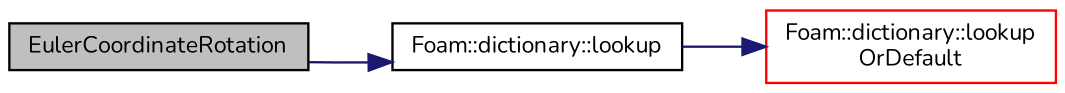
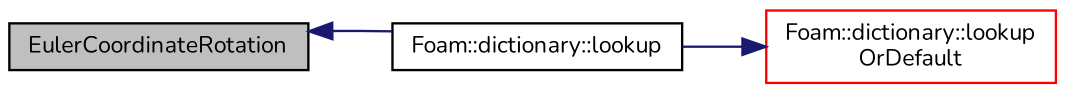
edge "EulerCoordinateRotation" -> "Foam::dictionary::lookup": reversed
